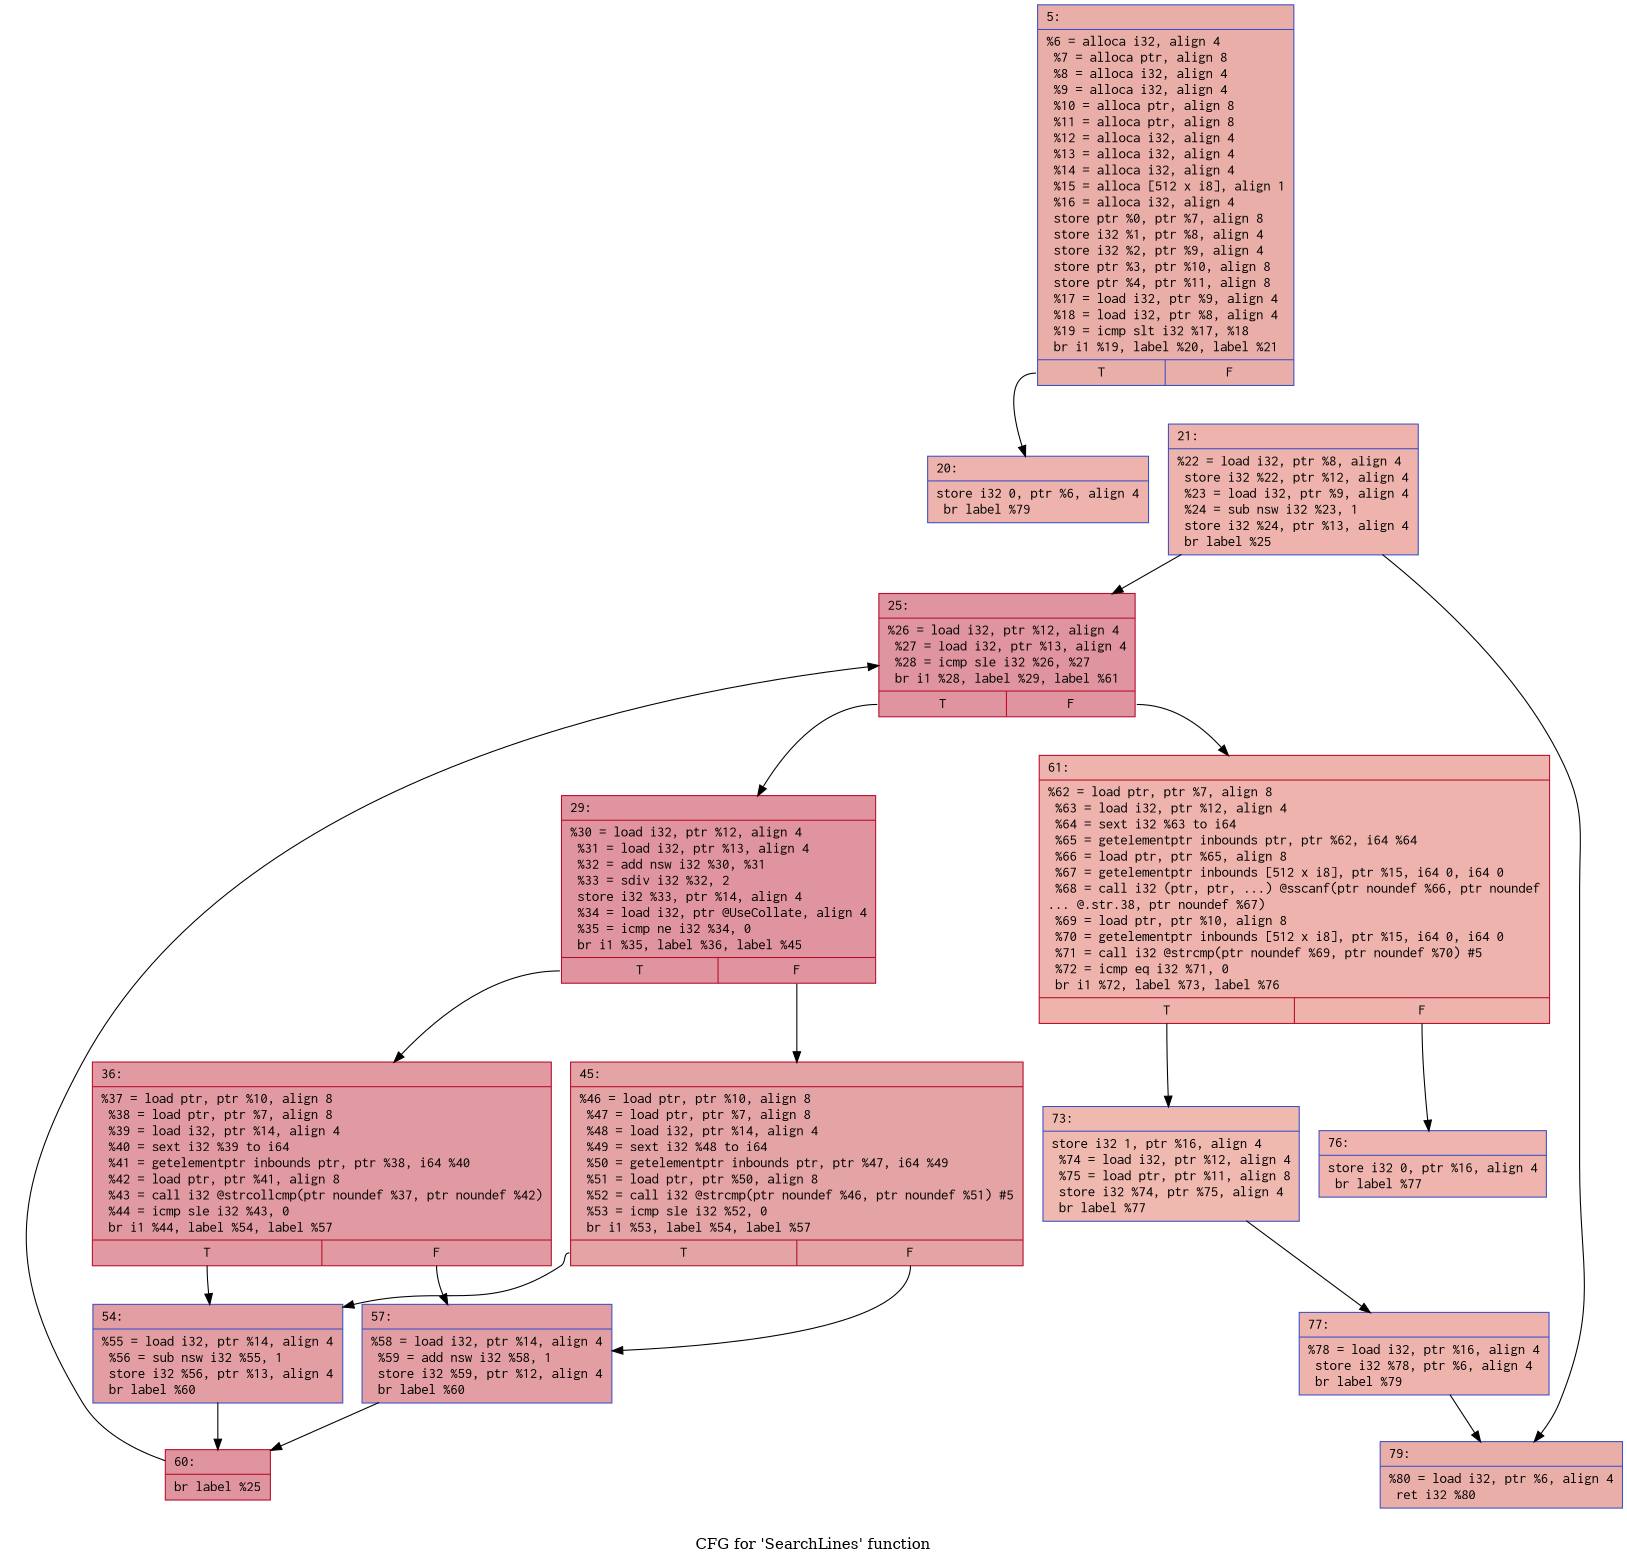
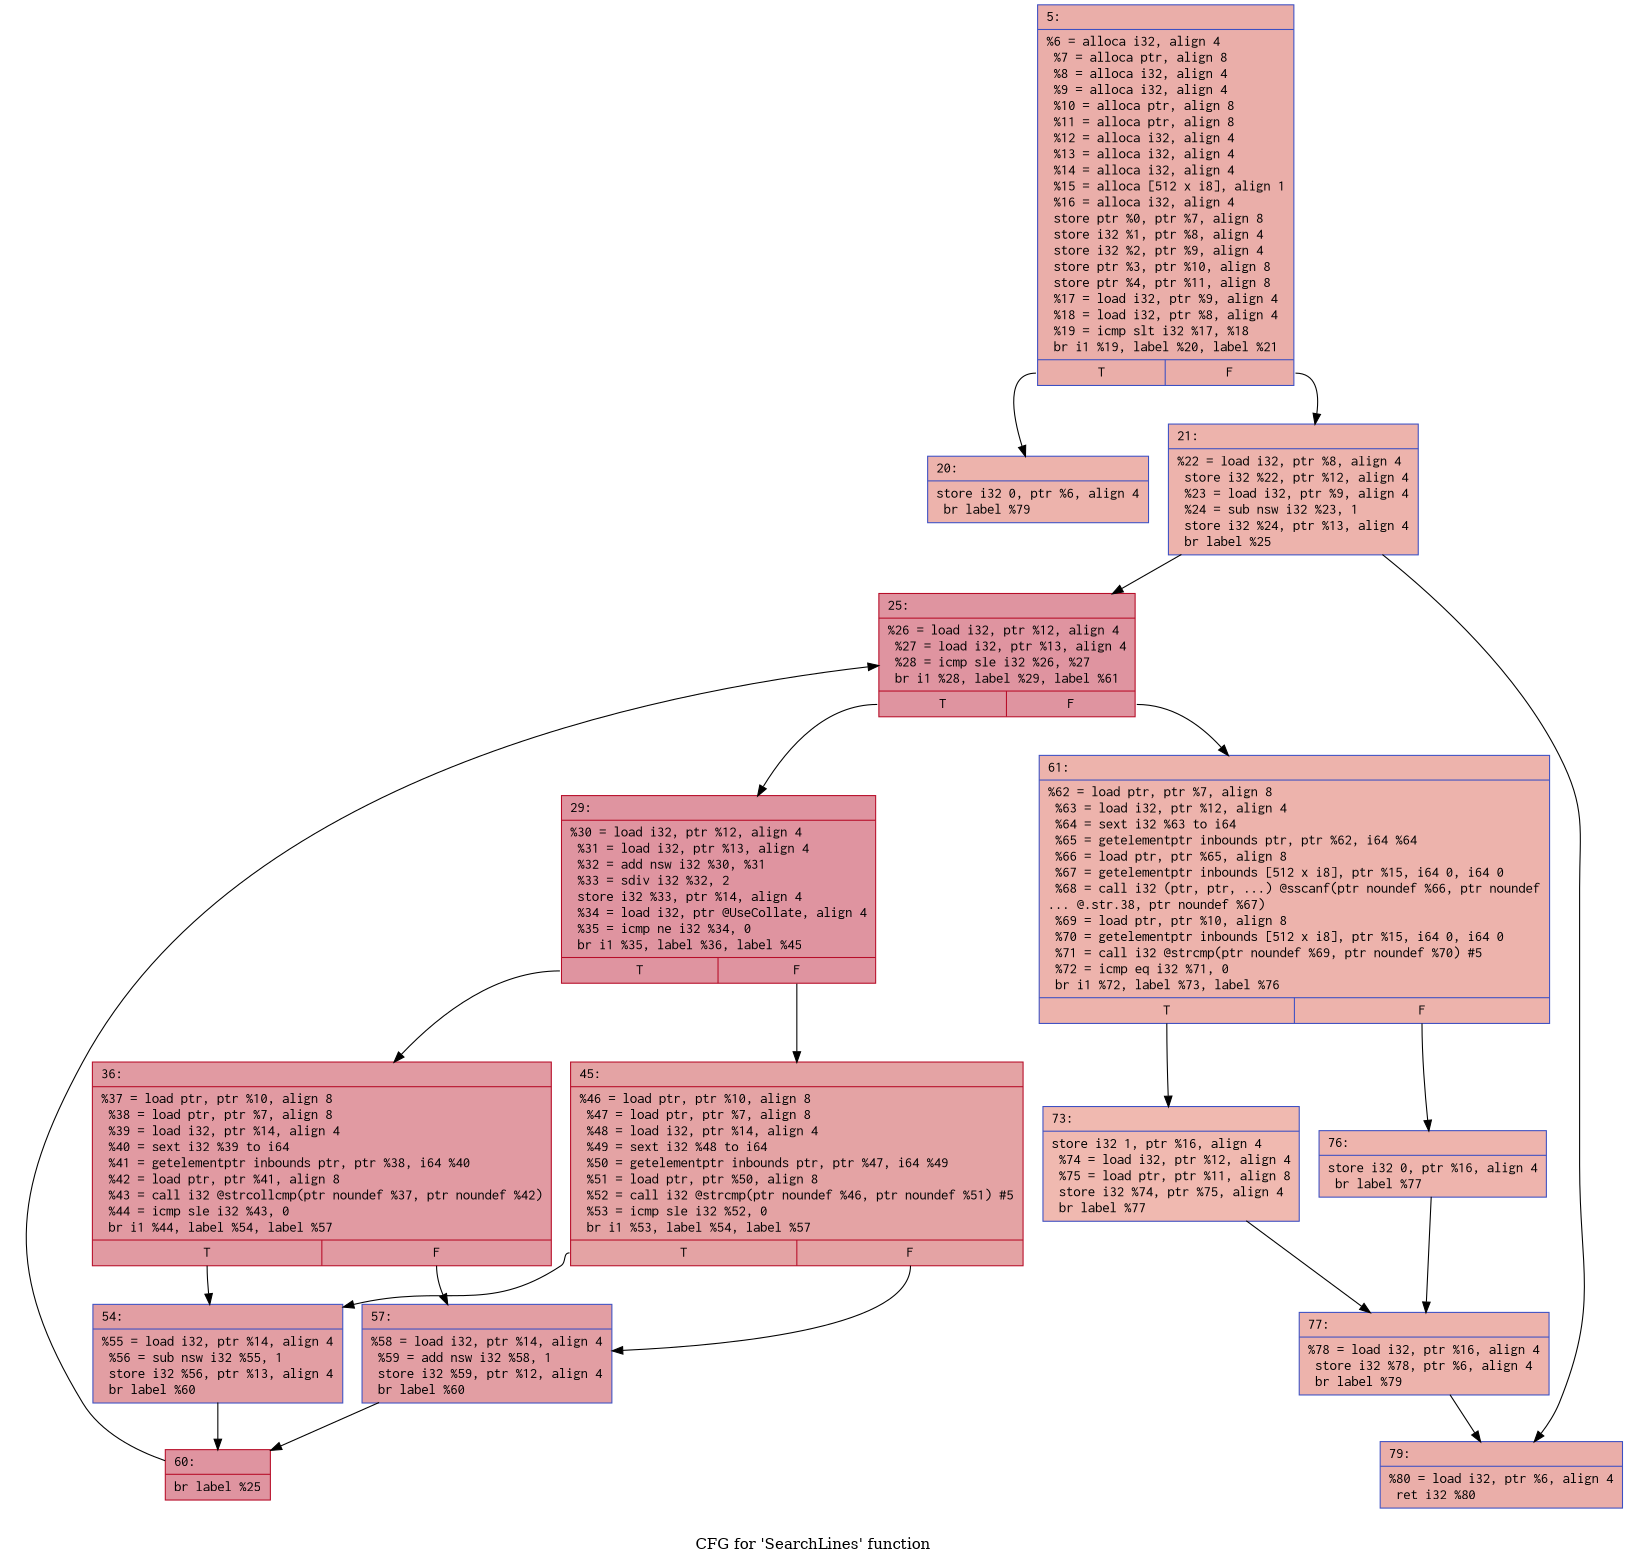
edge "5:" -> "21:": added
node "61:": color #b70d28ff -> #3d50c3ff
edge "76:" -> "77:": added
